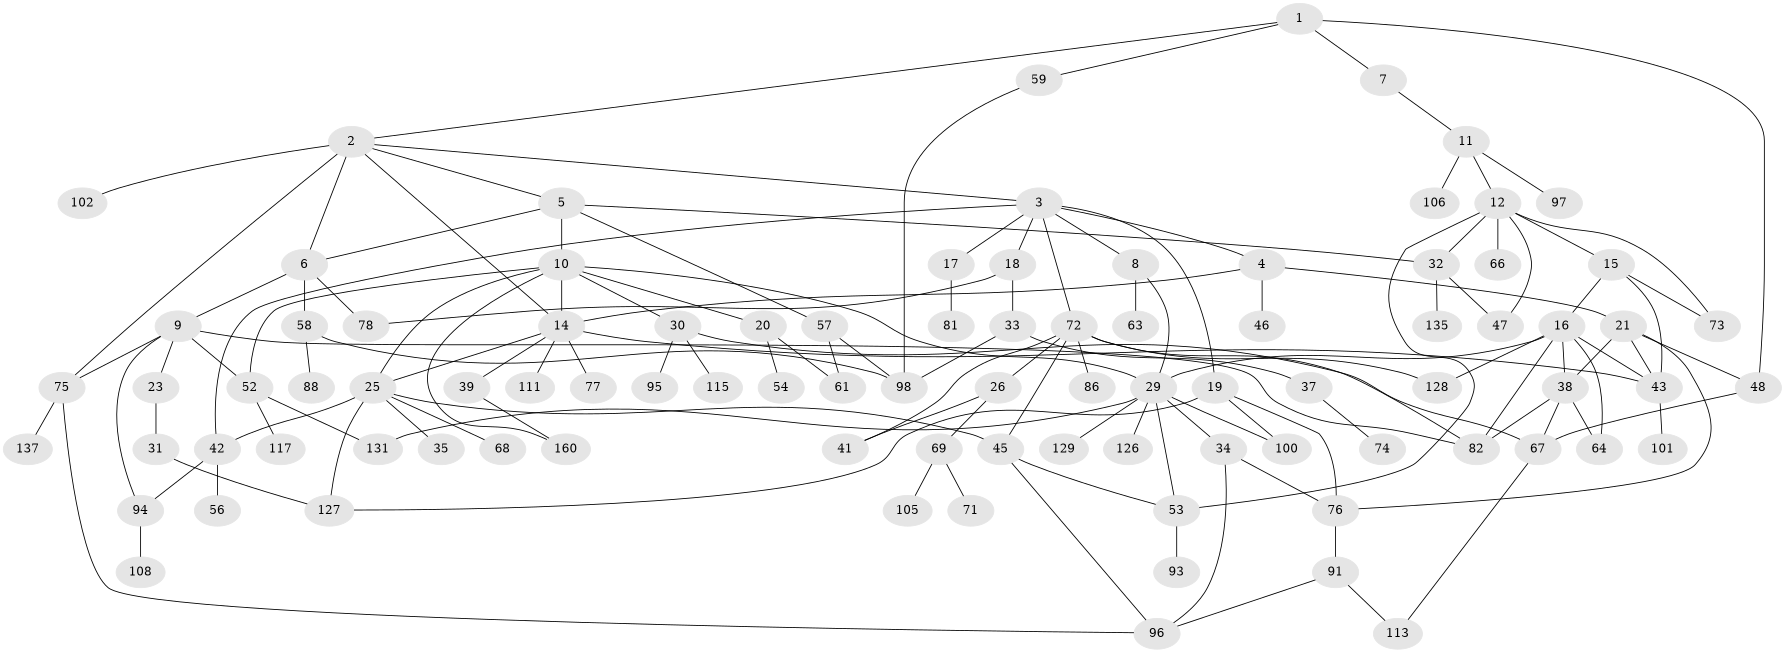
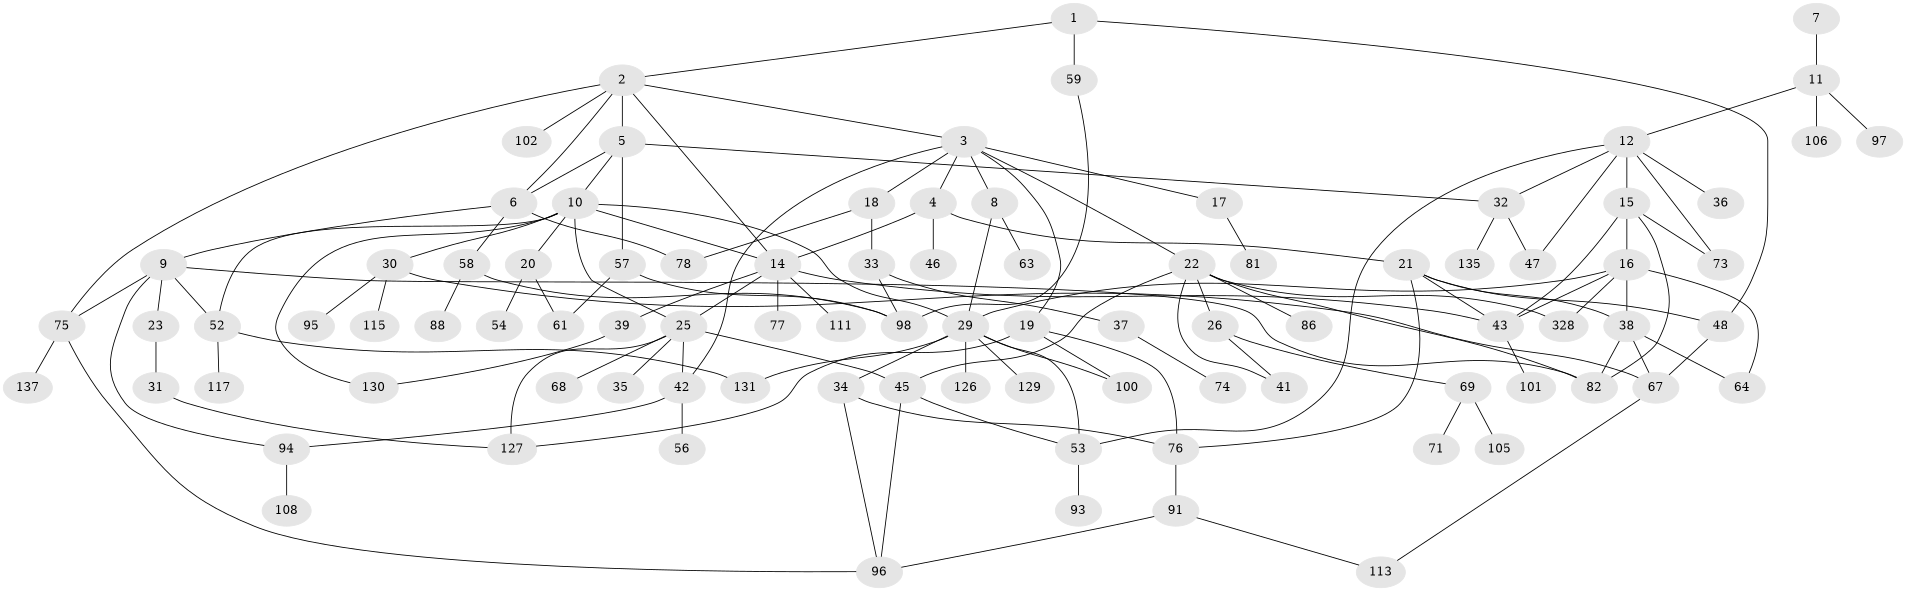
edge "1" -- "7": removed
node "66": label "66" -> "36"
node "72": label "72" -> "22"
node "128": label "128" -> "328"
edge "16" -- "82": now "15" -- "82"
node "160": label "160" -> "130"
